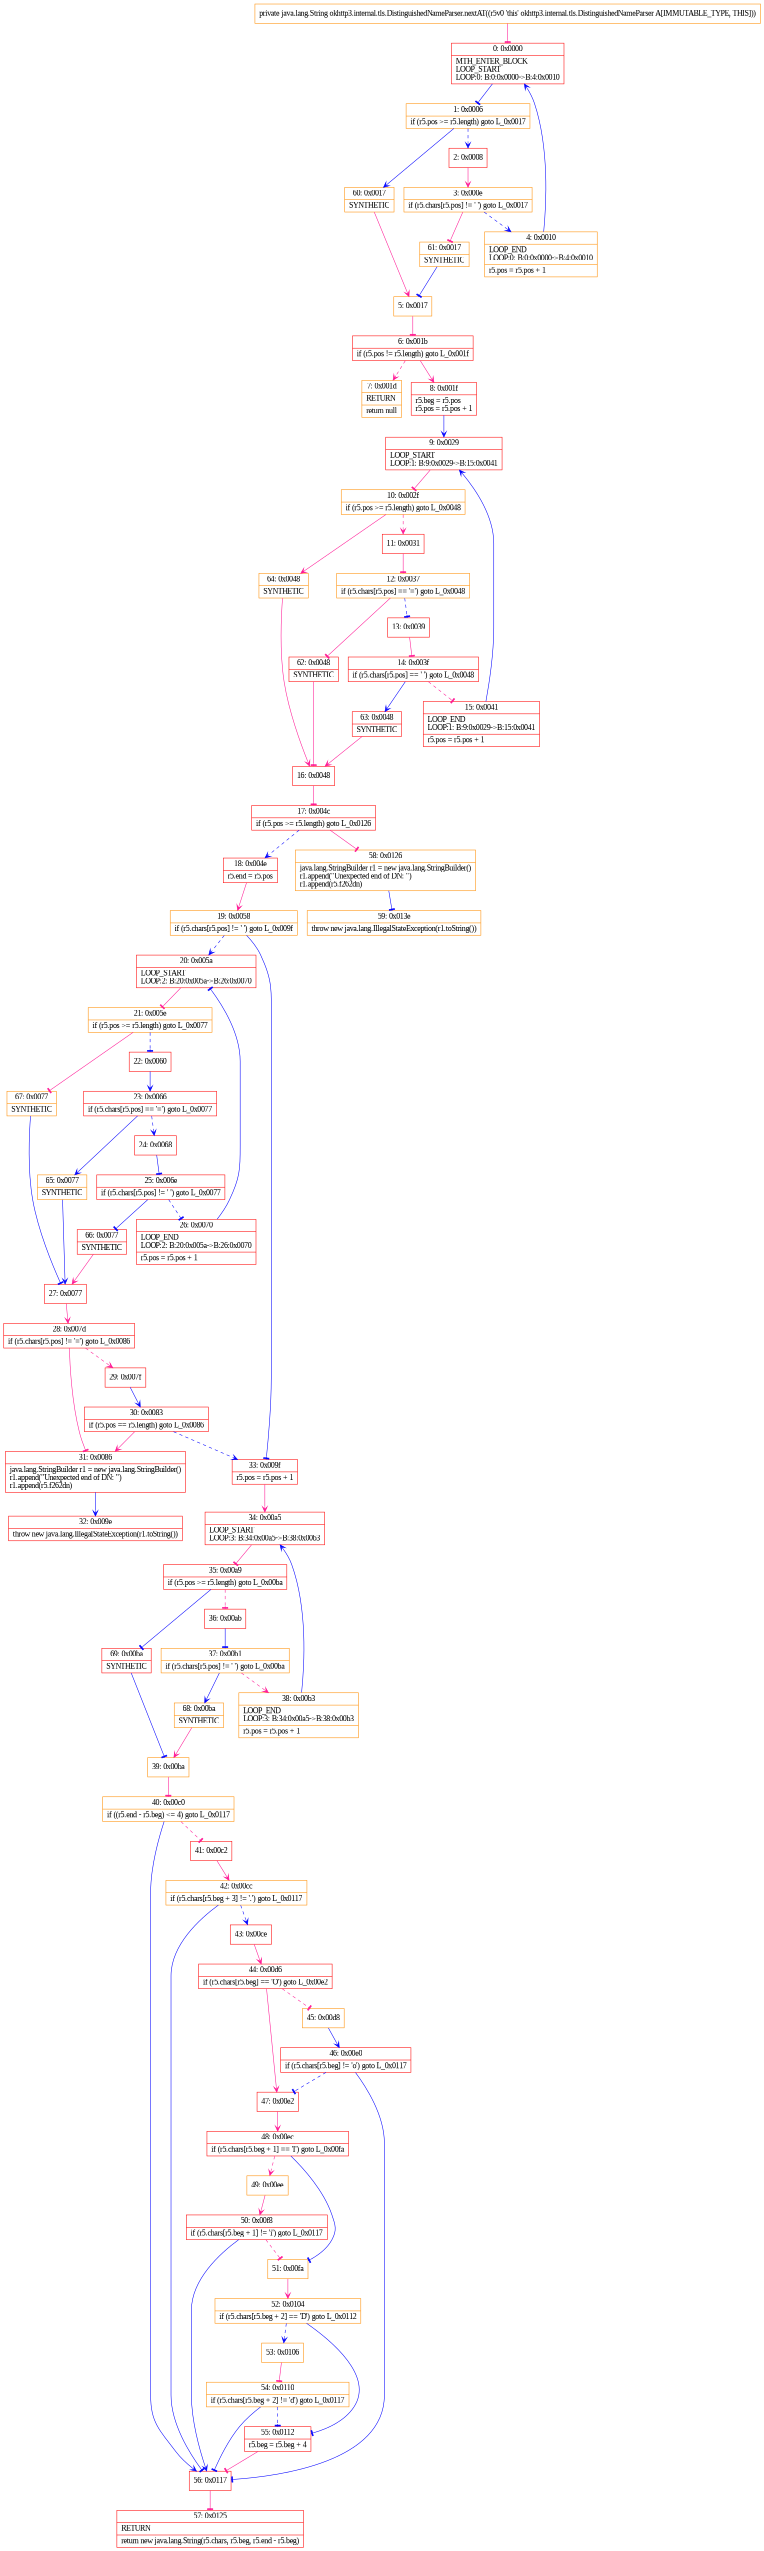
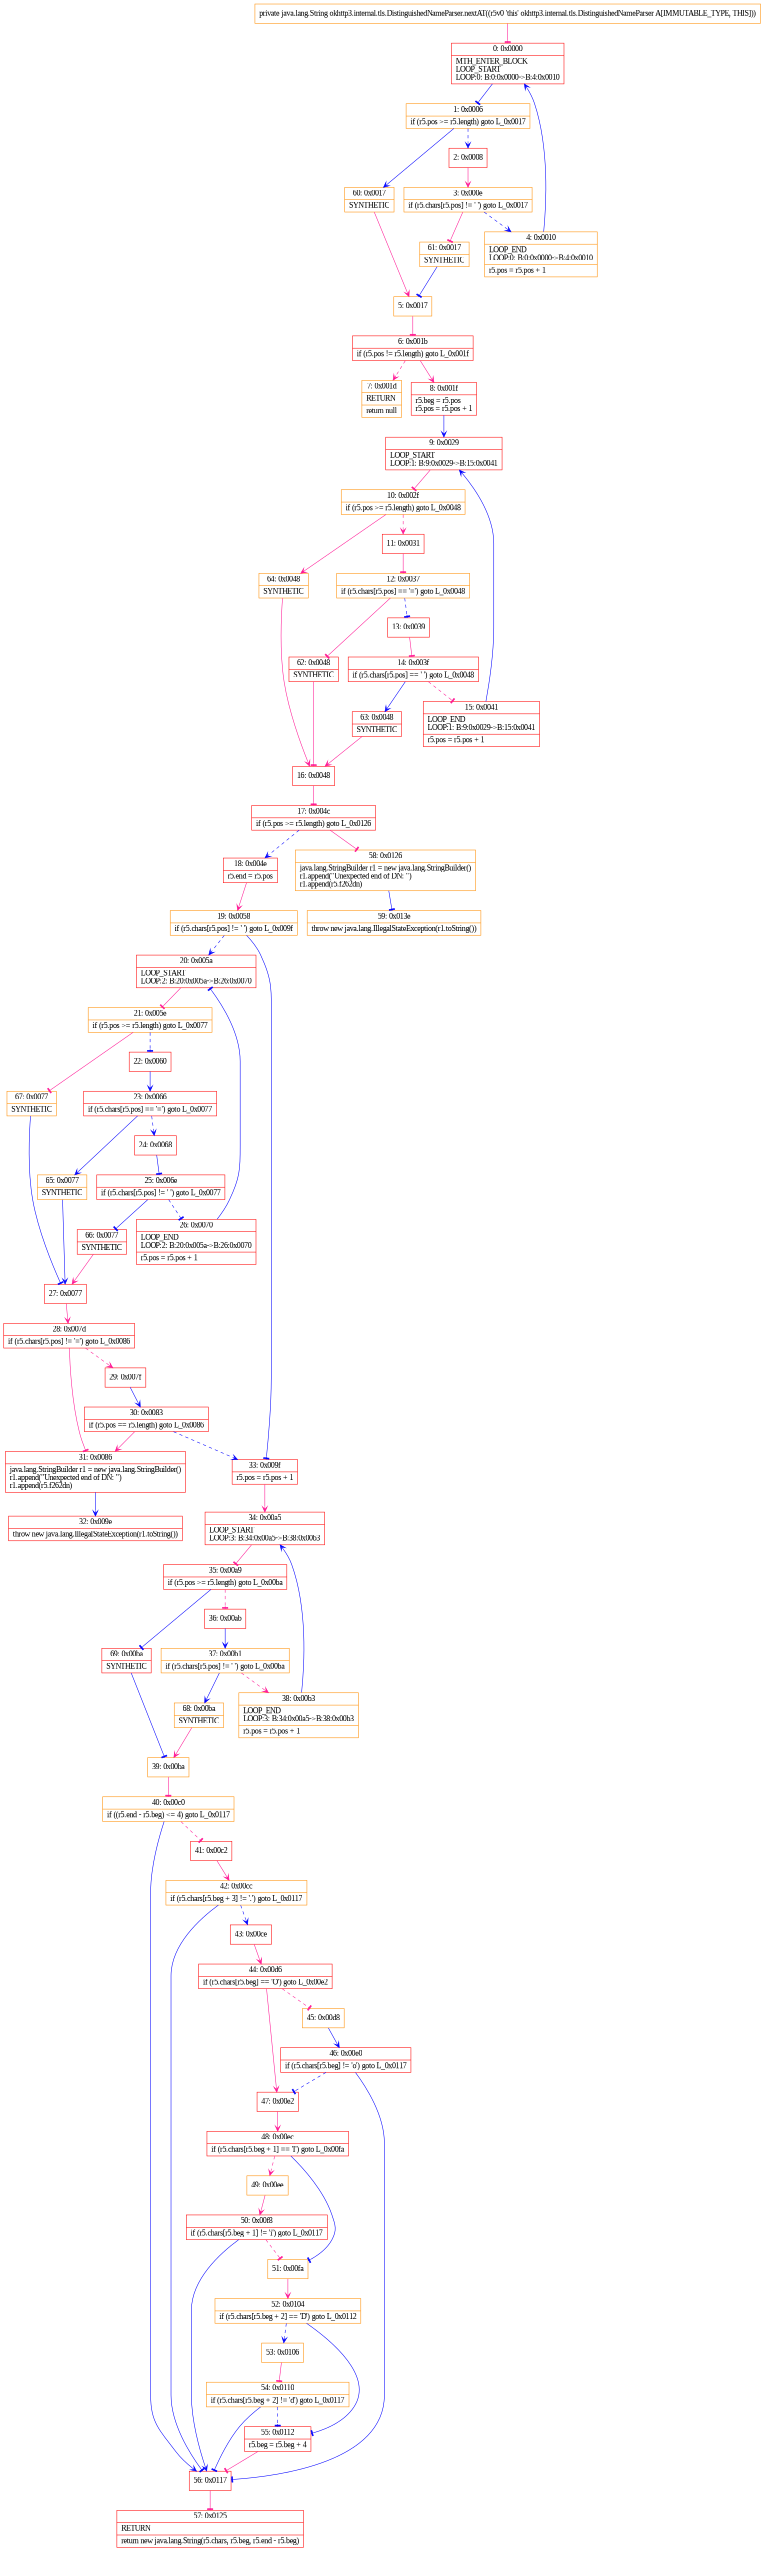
edge "36: 0x00ab" -> "37: 0x00b1": arrowhead tee -> vee
